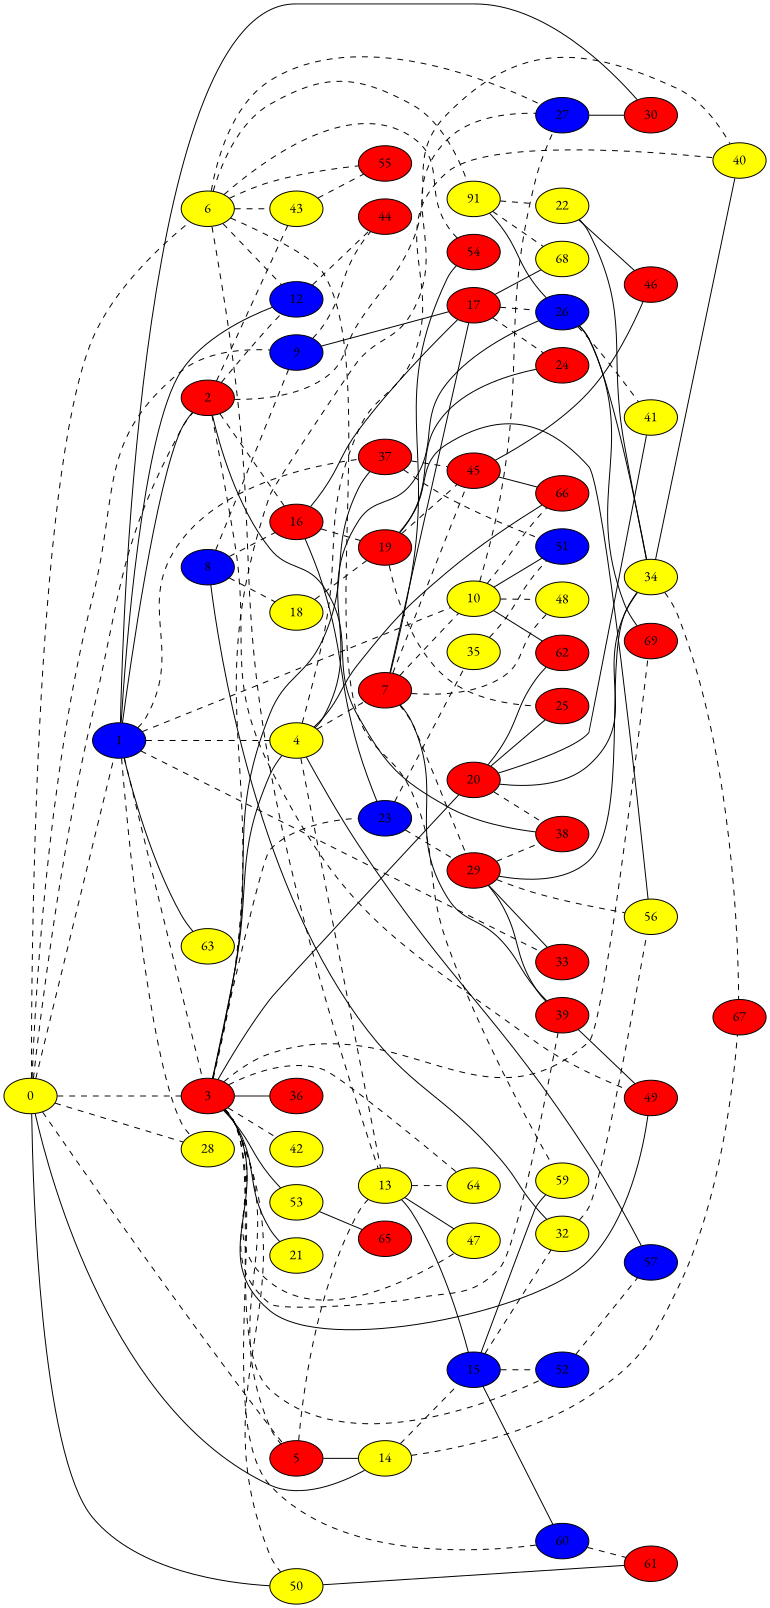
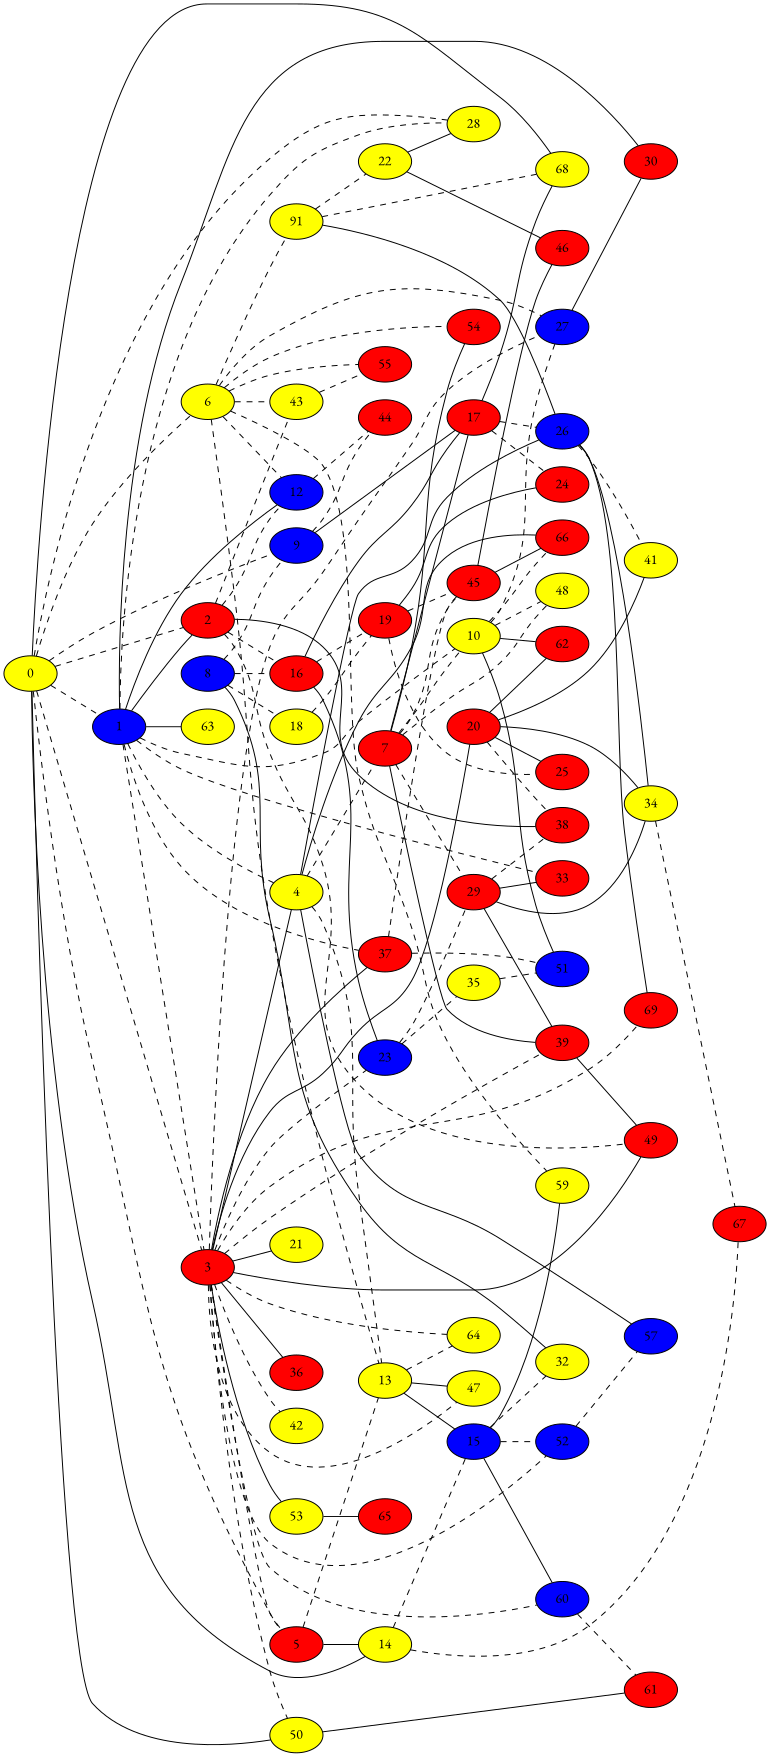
edge "68" -- "0": added
node "40": removed
edge "22" -- "34": now "22" -- "28"
node "56": removed
